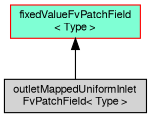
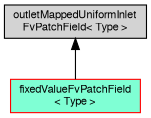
edge "outletMappedUniformInlet FvPatchField< Type >" -> "fixedValueFvPatchField < Type >": reversed
